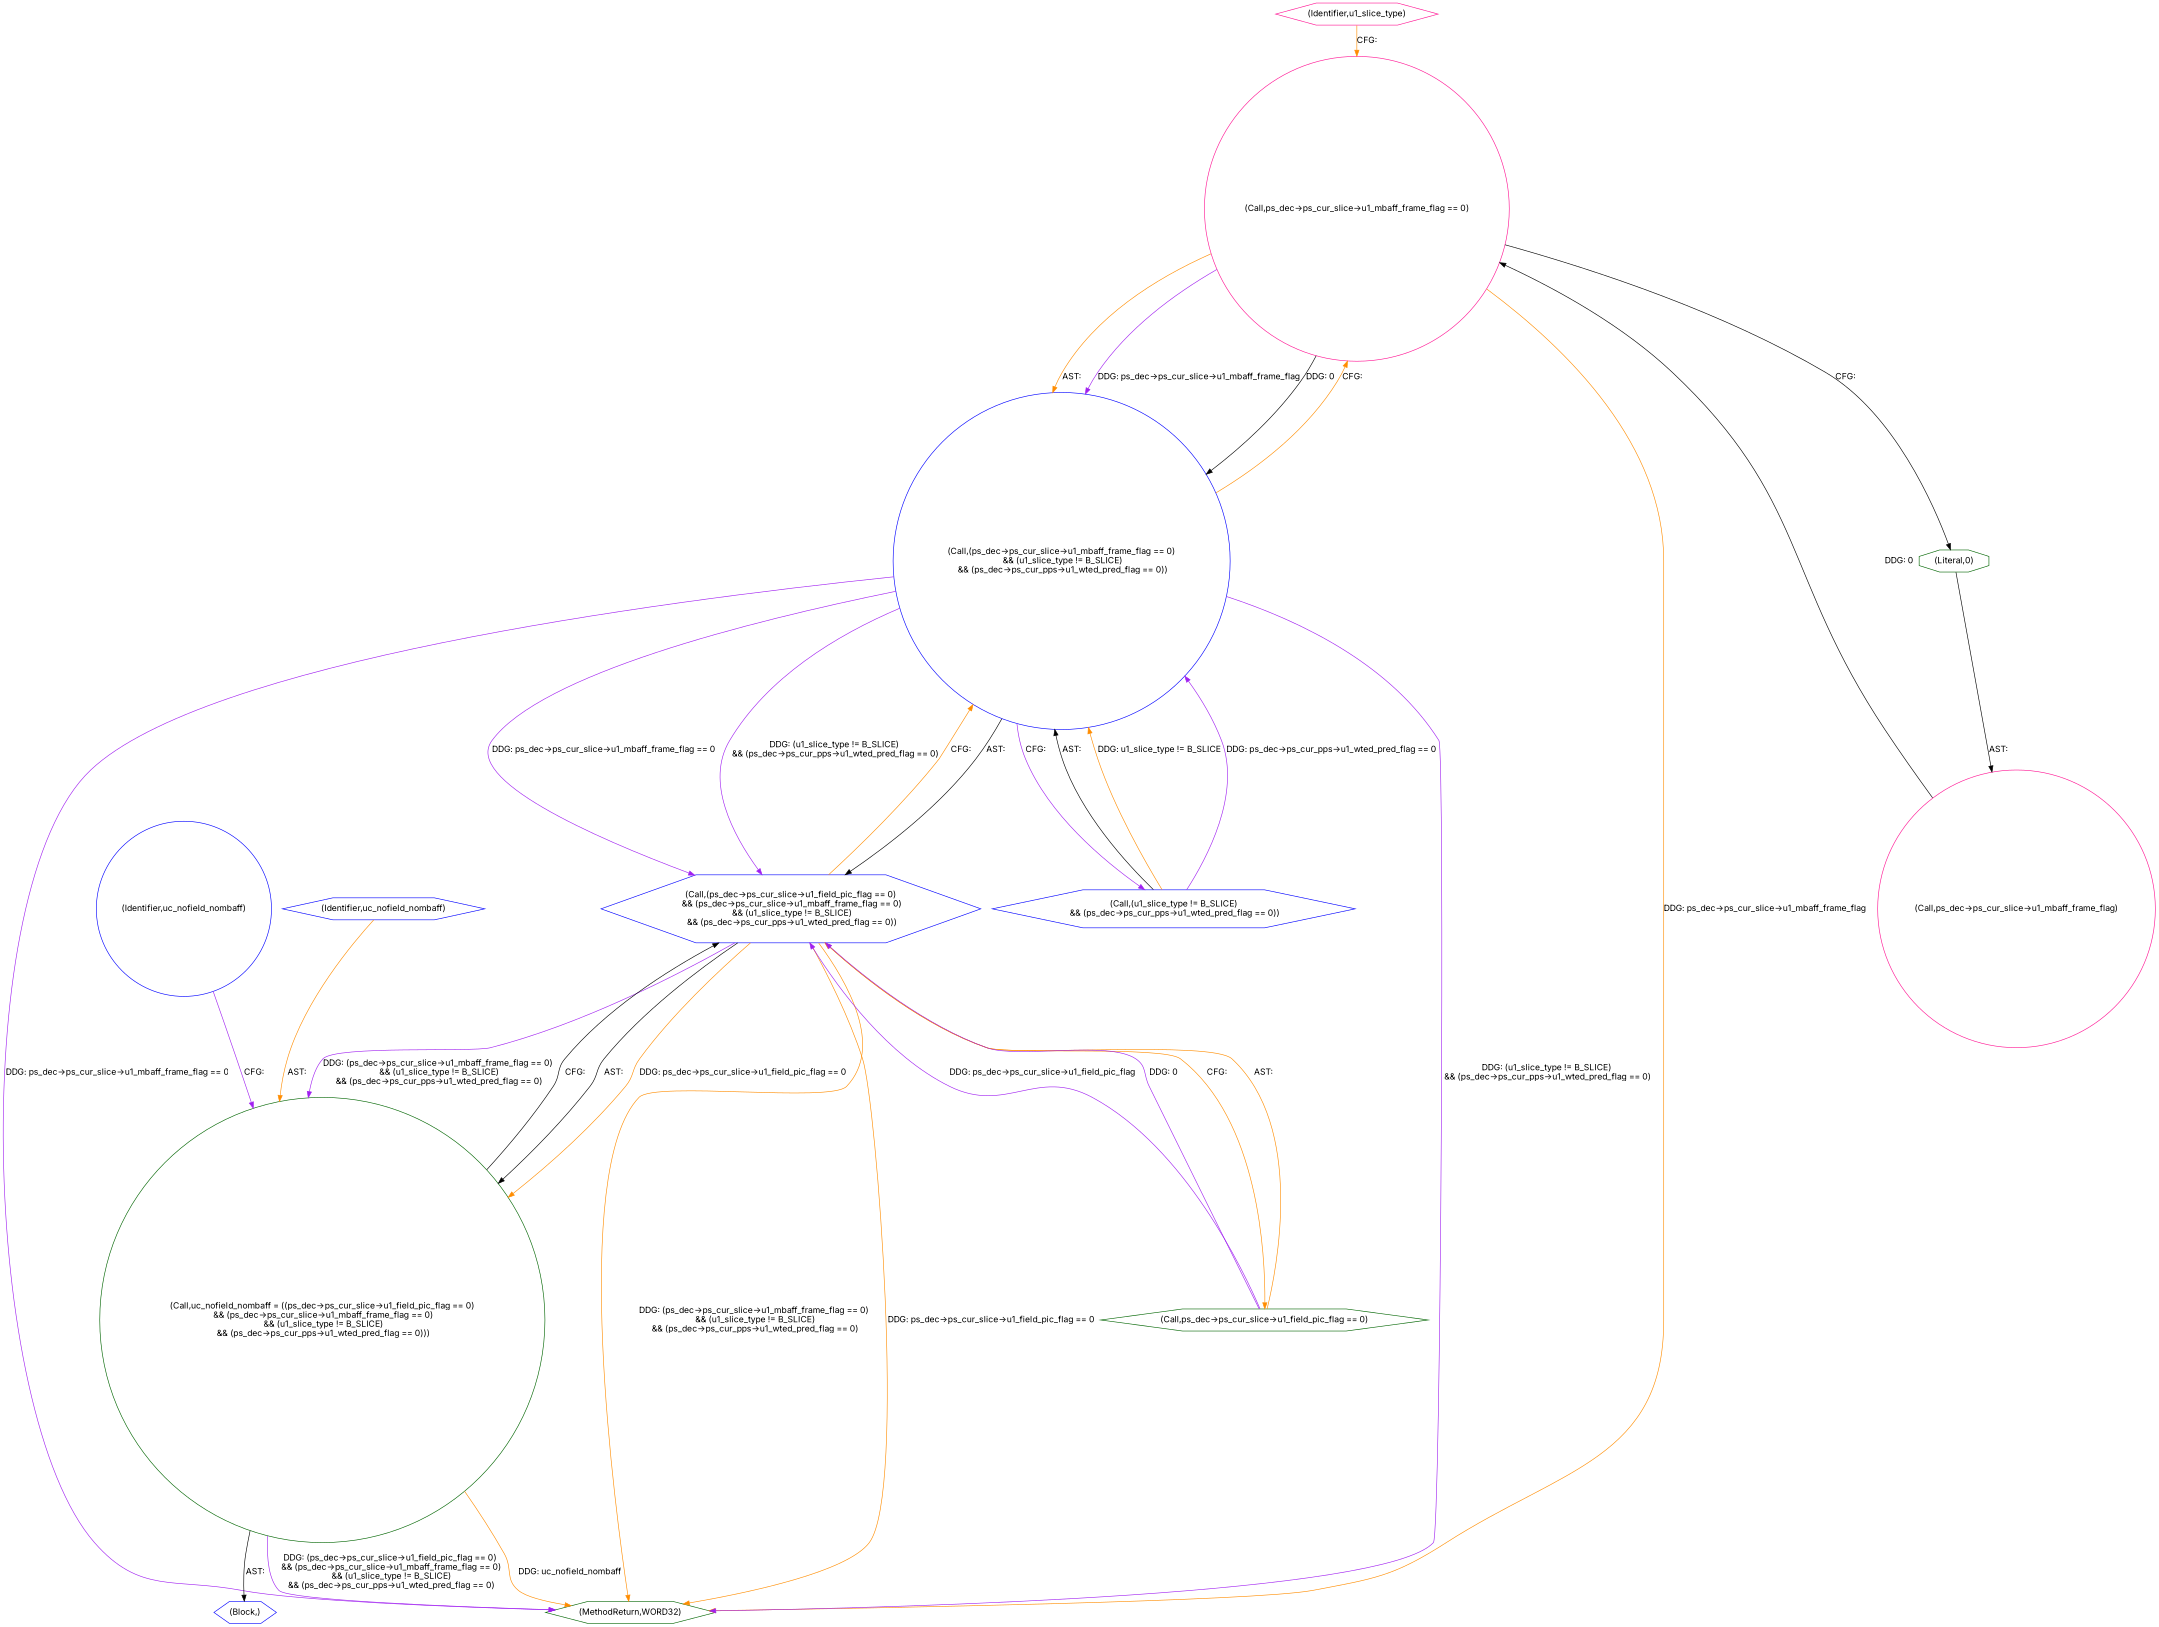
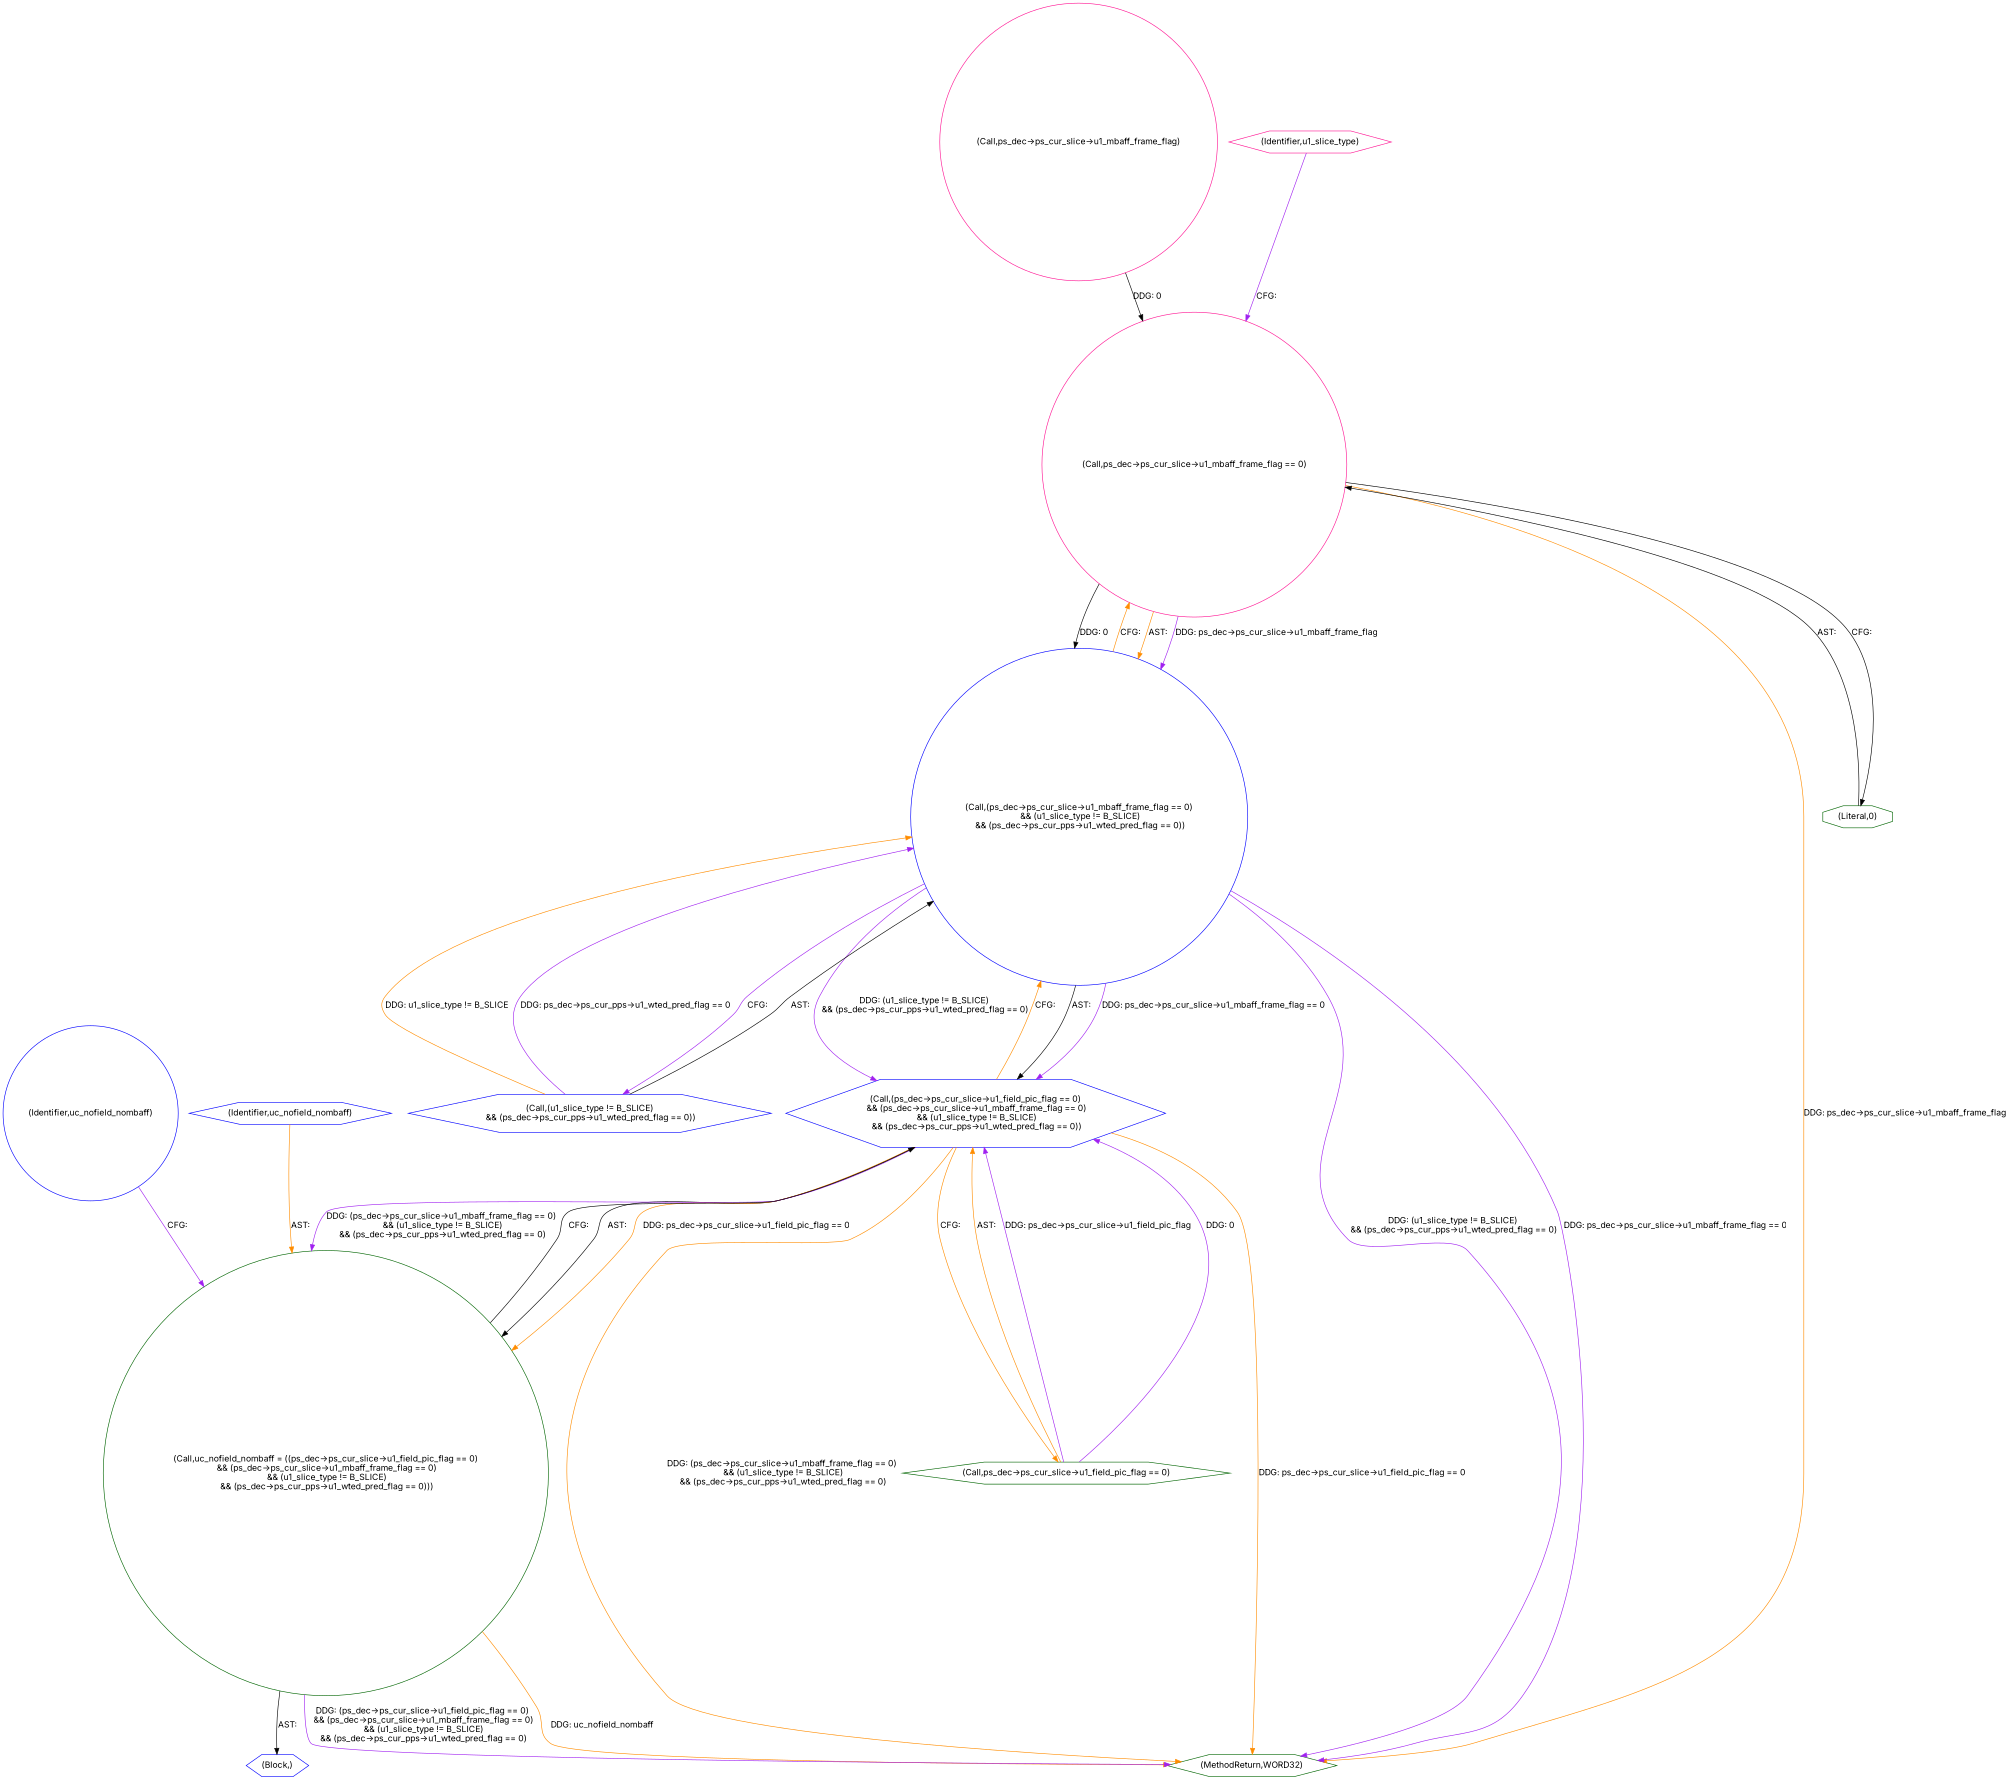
edge "(Identifier,u1_slice_type)" -> "(Call,ps_dec->ps_cur_slice->u1_mbaff_frame_flag == 0)": color darkorange -> purple
edge "(Literal,0)" -> "(Call,ps_dec->ps_cur_slice->u1_mbaff_frame_flag)": now "(Literal,0)" -> "(Call,ps_dec->ps_cur_slice->u1_mbaff_frame_flag == 0)"
